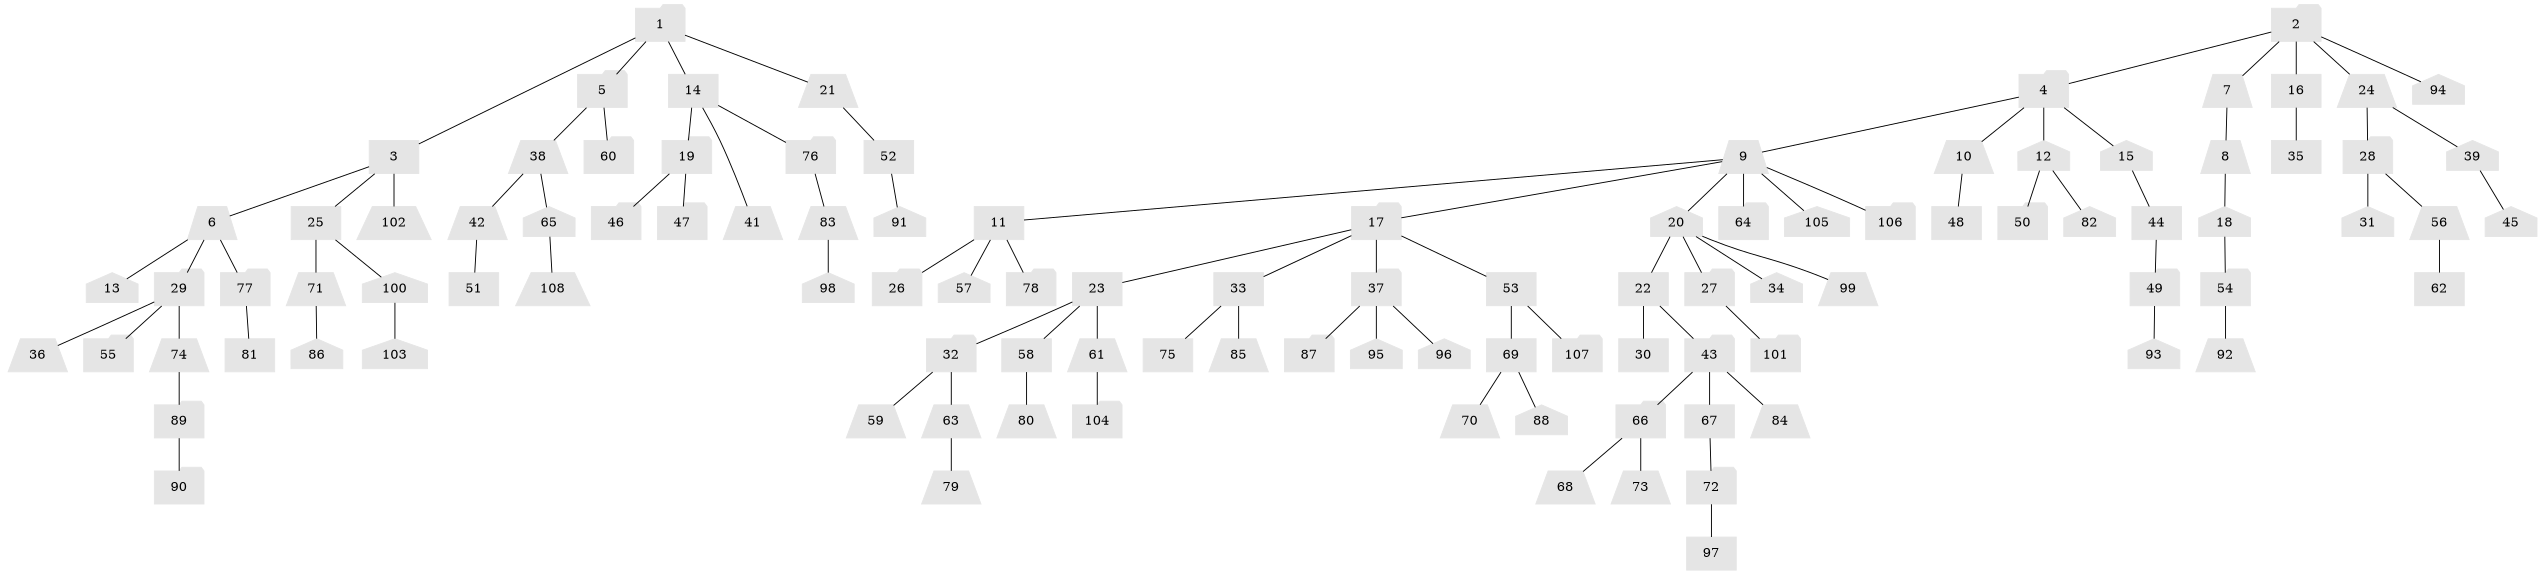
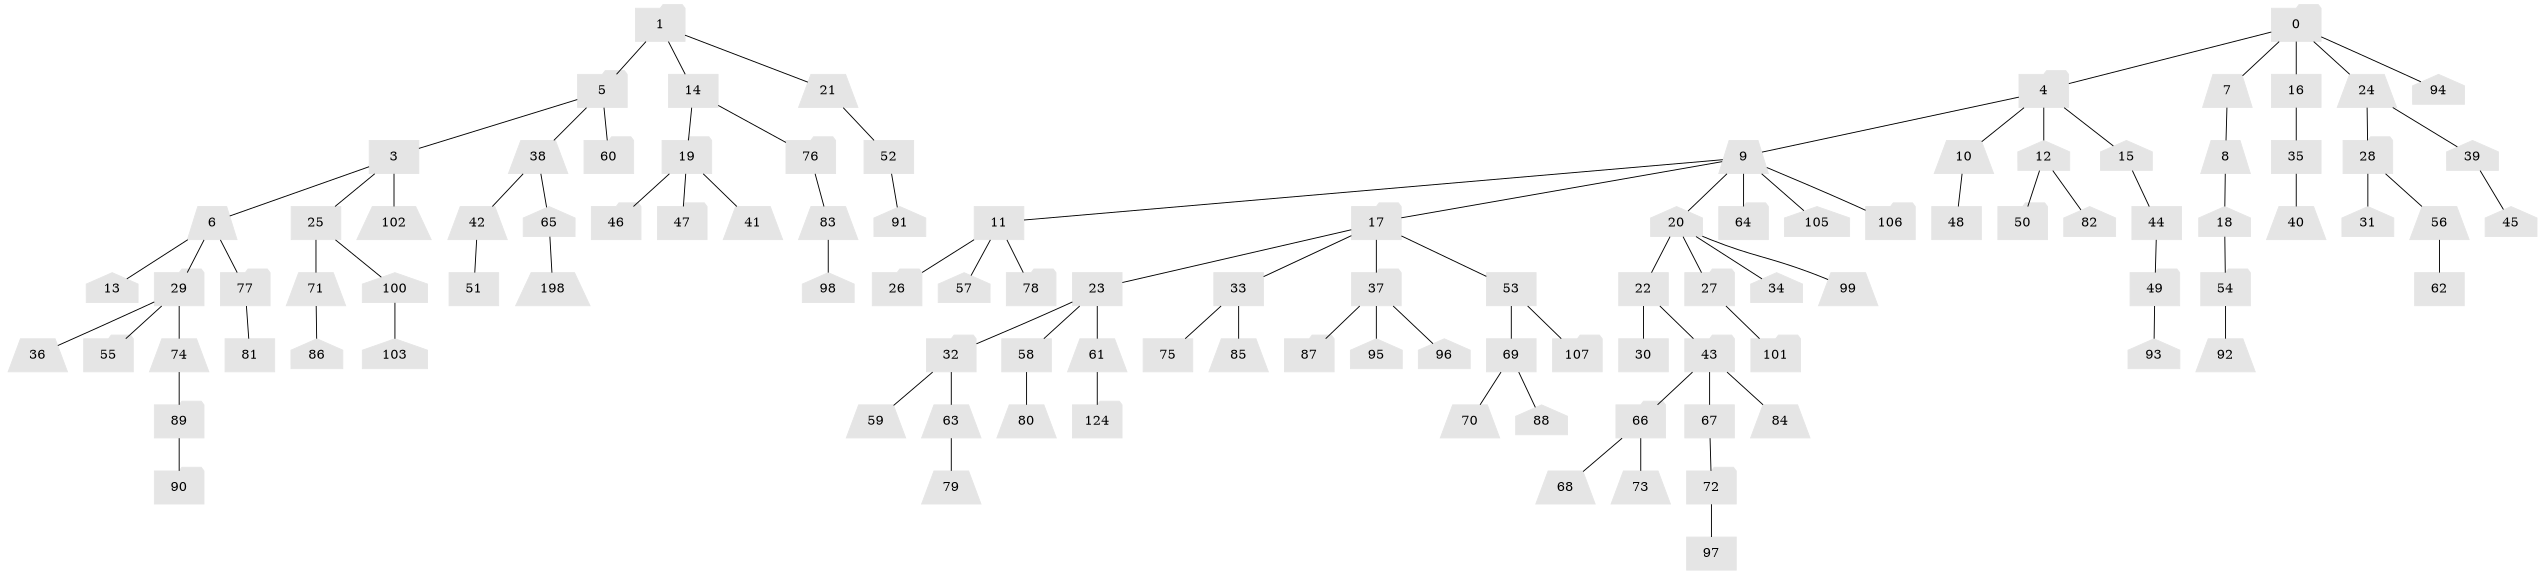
node "2": label "2" -> "0"
edge "1" -- "3": now "5" -- "3"
edge "14" -- "41": now "19" -- "41"
node "40": added
node "108": label "108" -> "198"
node "104": label "104" -> "124"
